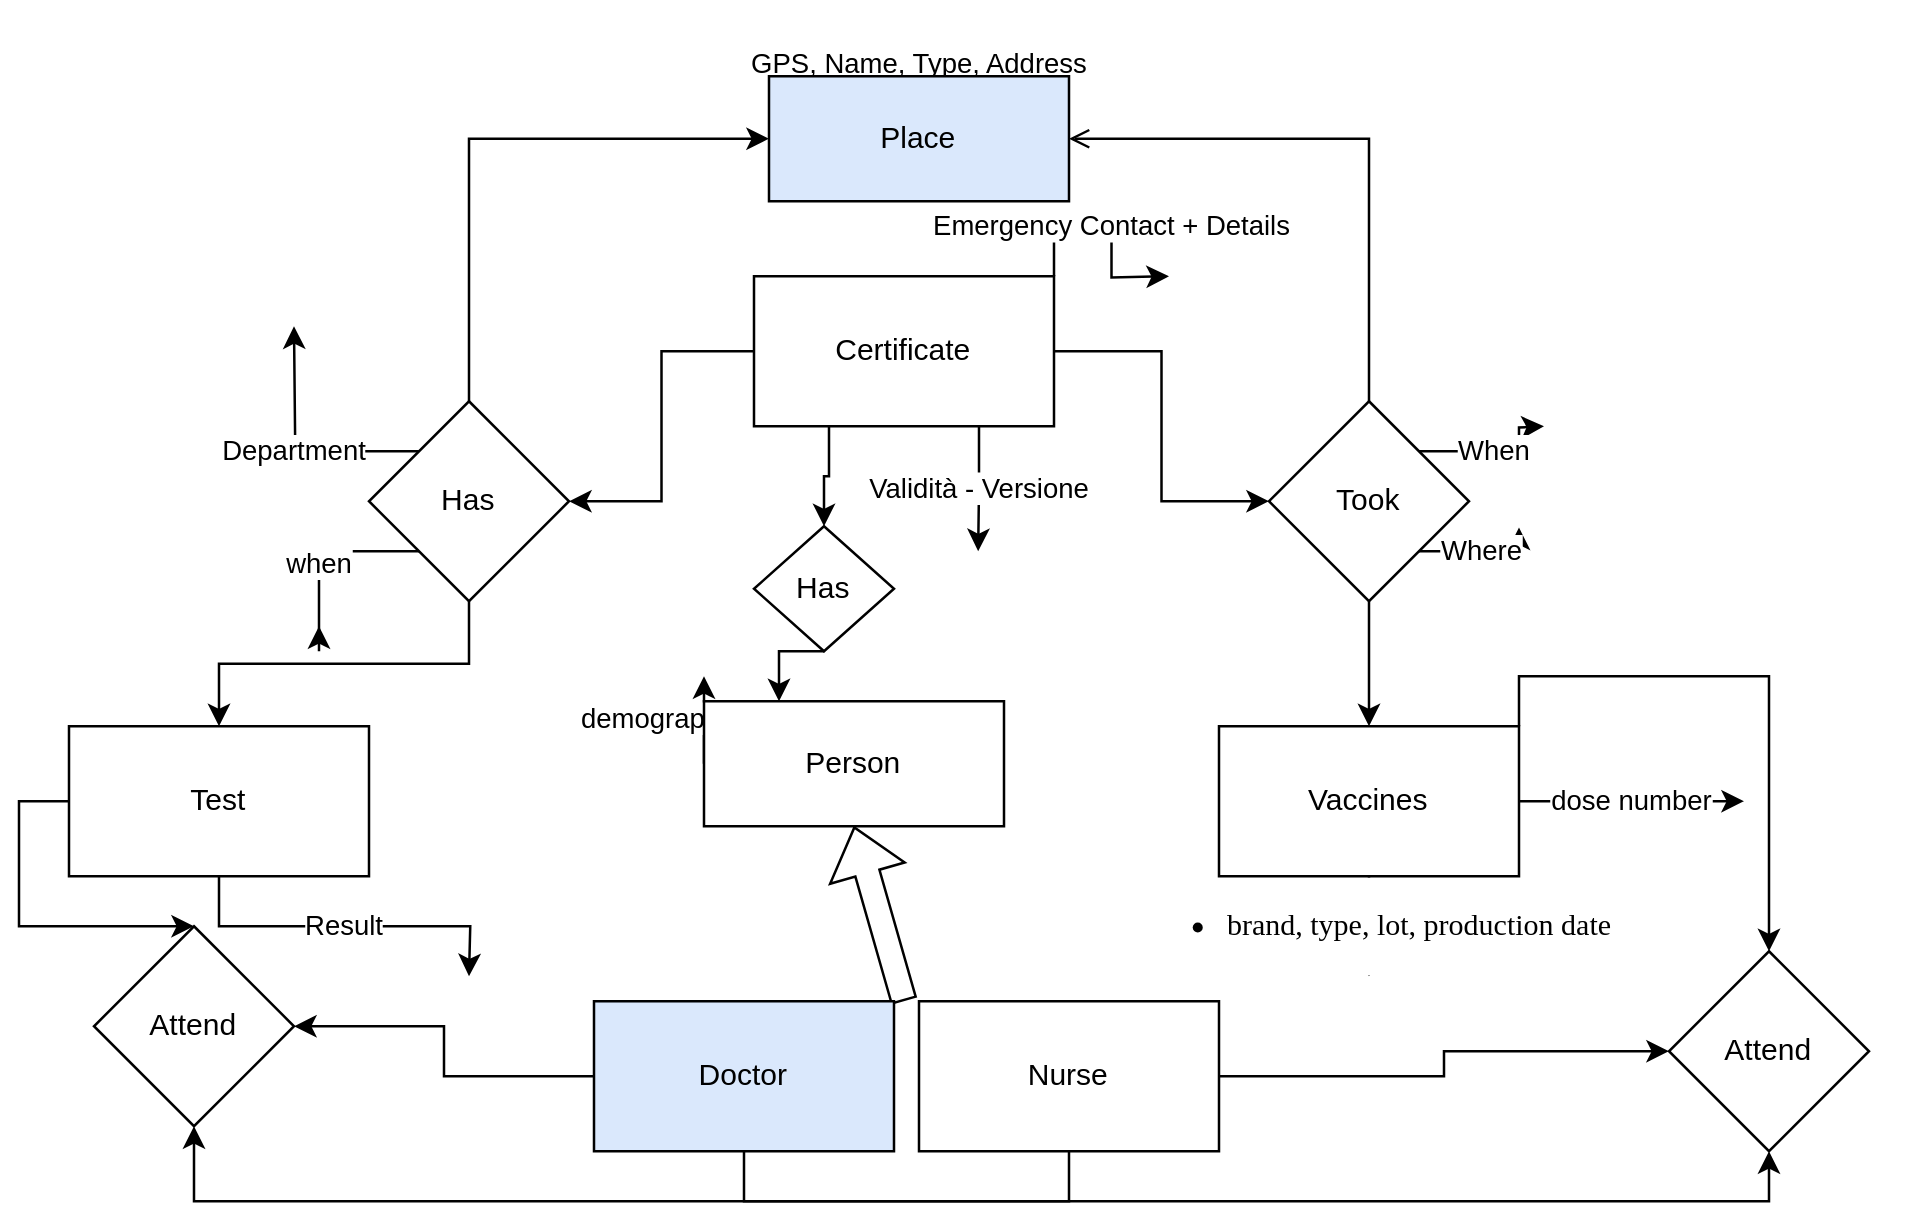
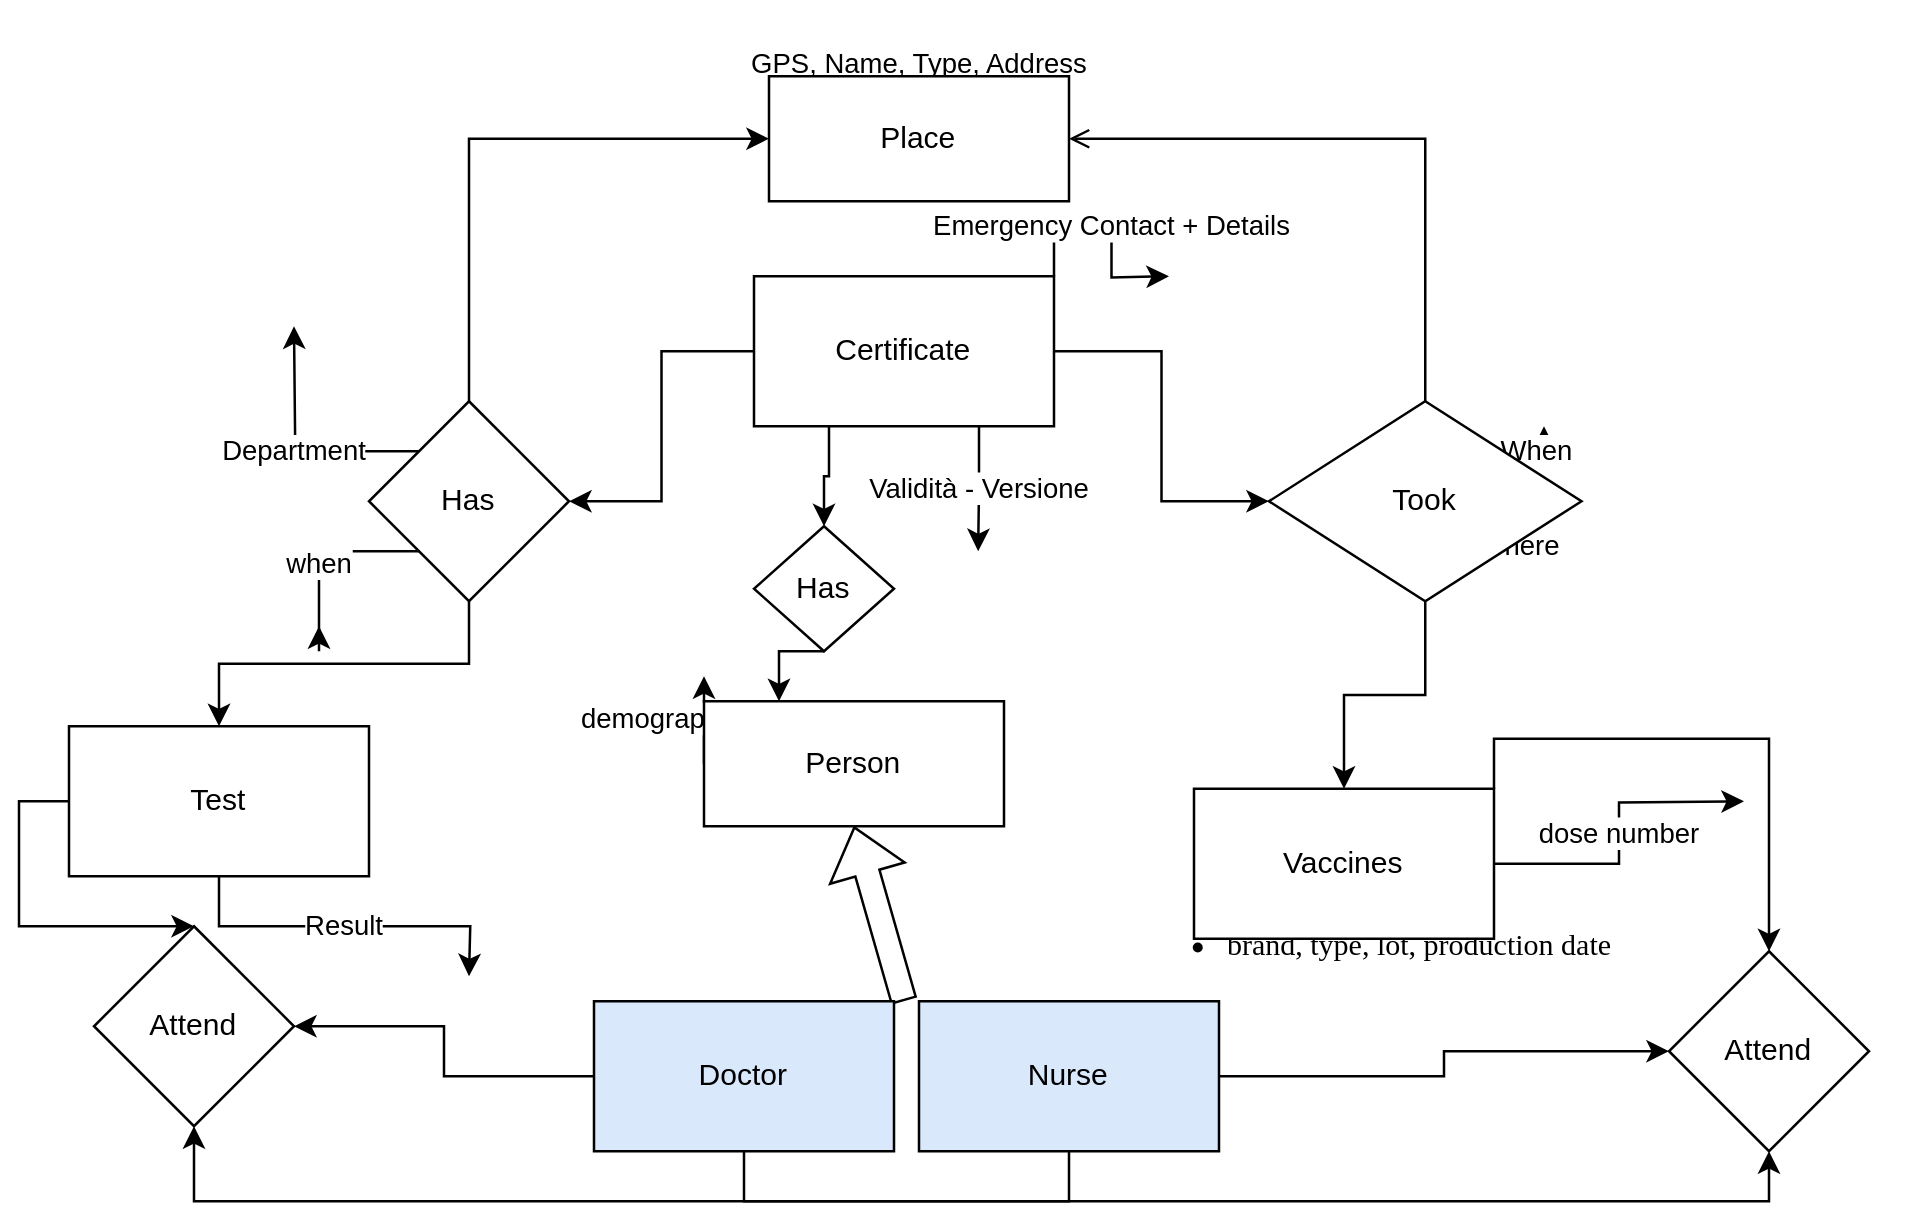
node "Place": fillcolor #dae8fc -> #ffffff
node "Took": size 200x200 -> 313x200
node "Vaccines": moved (1369, 801) -> (1344, 864)
node "Nurse": fillcolor #ffffff -> #dae8fc
